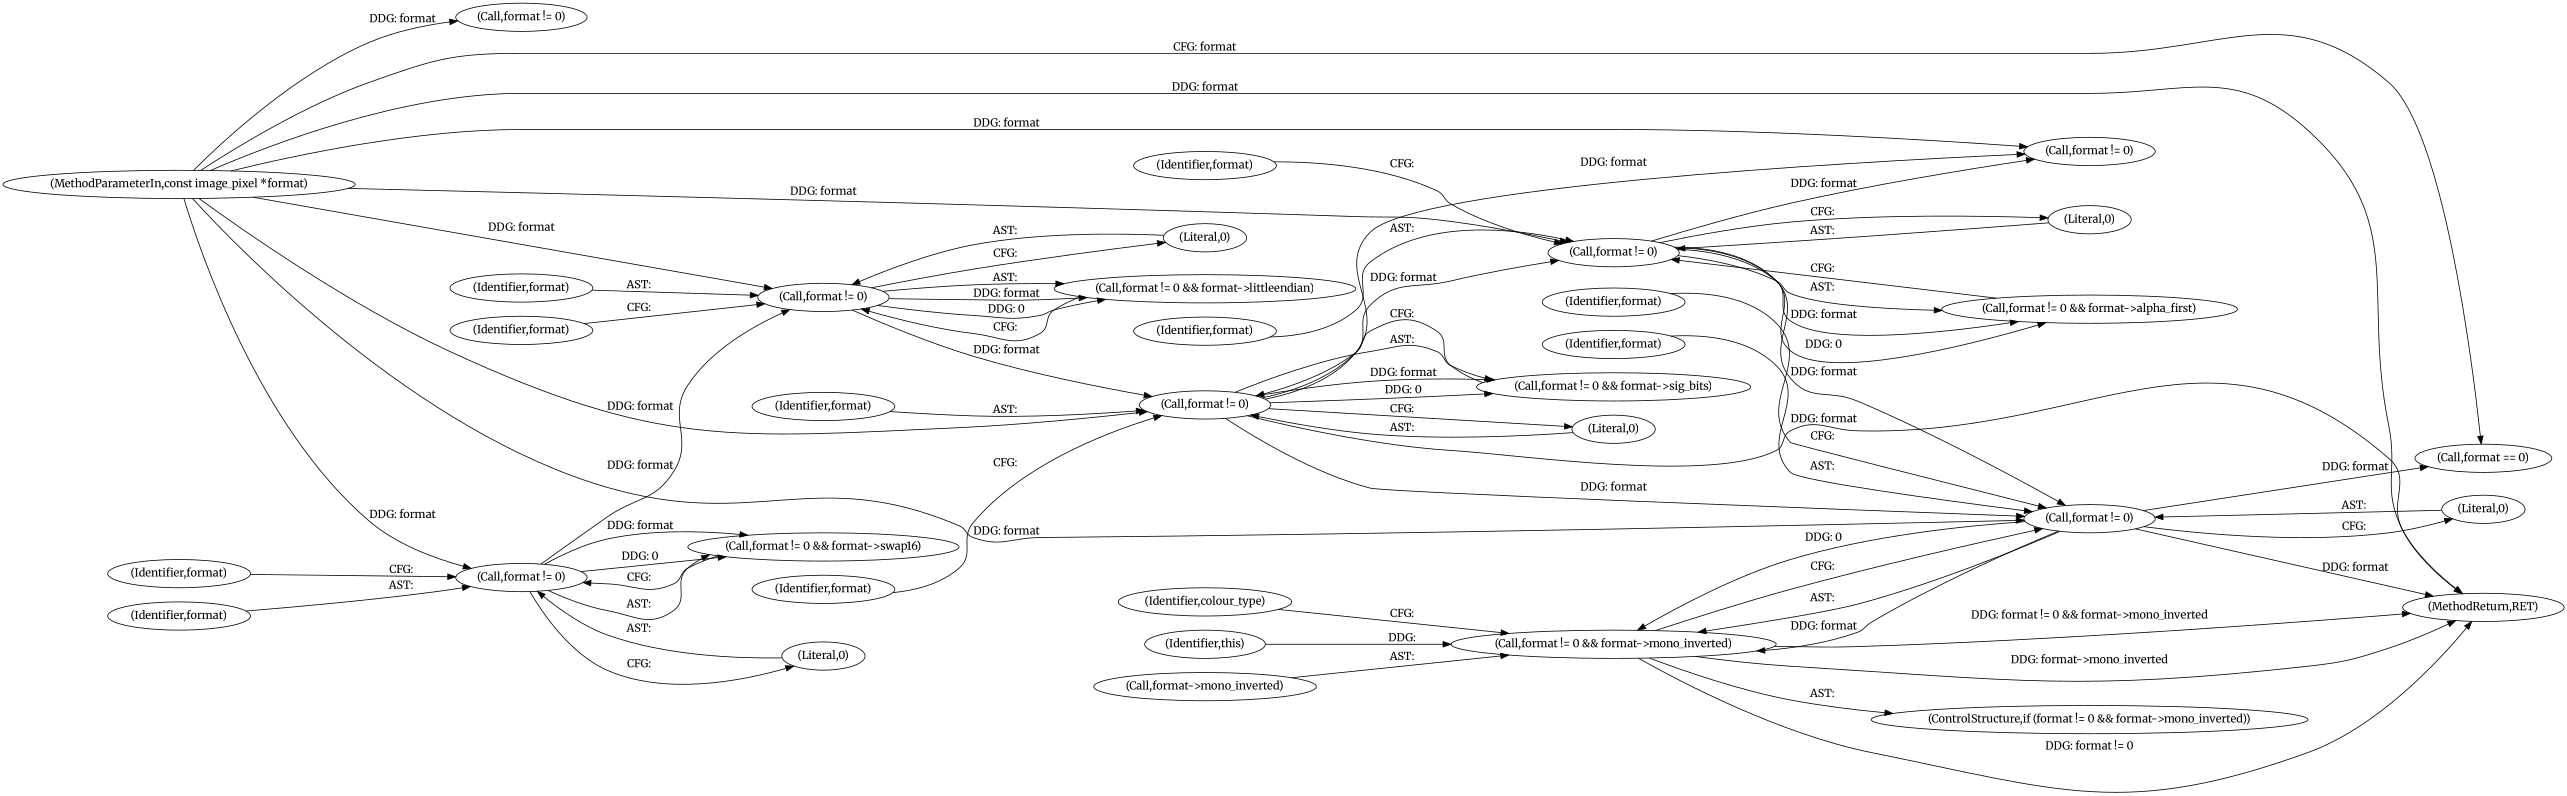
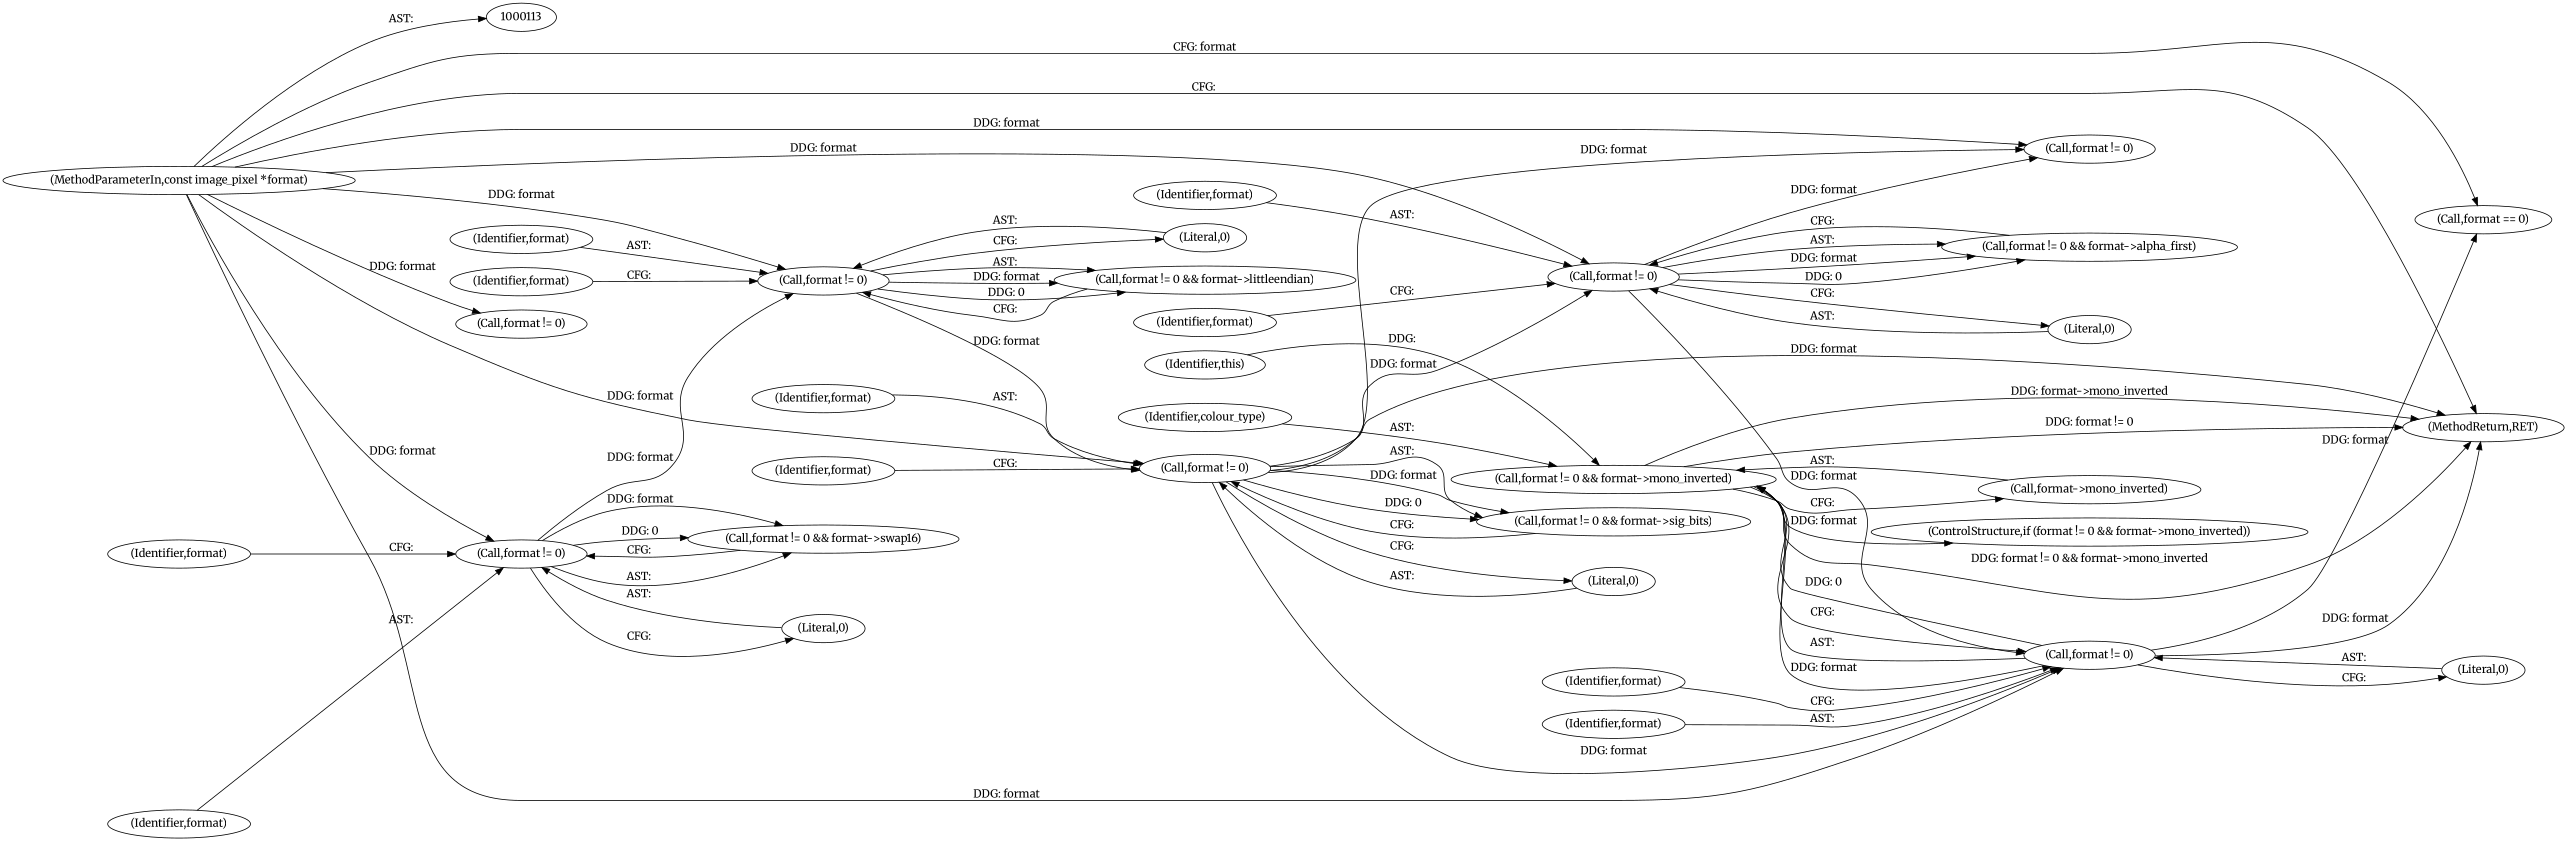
node "1000113": added
edge "(MethodParameterIn,const image_pixel *format)" -> "(MethodReturn,RET)": label "DDG: format" -> "CFG: "
edge "(Call,format != 0 && format->mono_inverted)" -> "(Call,format->mono_inverted)": added, label "CFG:"
edge "(Identifier,colour_type)" -> "(Call,format != 0 && format->mono_inverted)": label "CFG: " -> "AST: "
edge "(Call,format != 0 && format->mono_inverted)" -> "(ControlStructure,if (format != 0 && format->mono_inverted))": label "AST: " -> "DDG: format"
